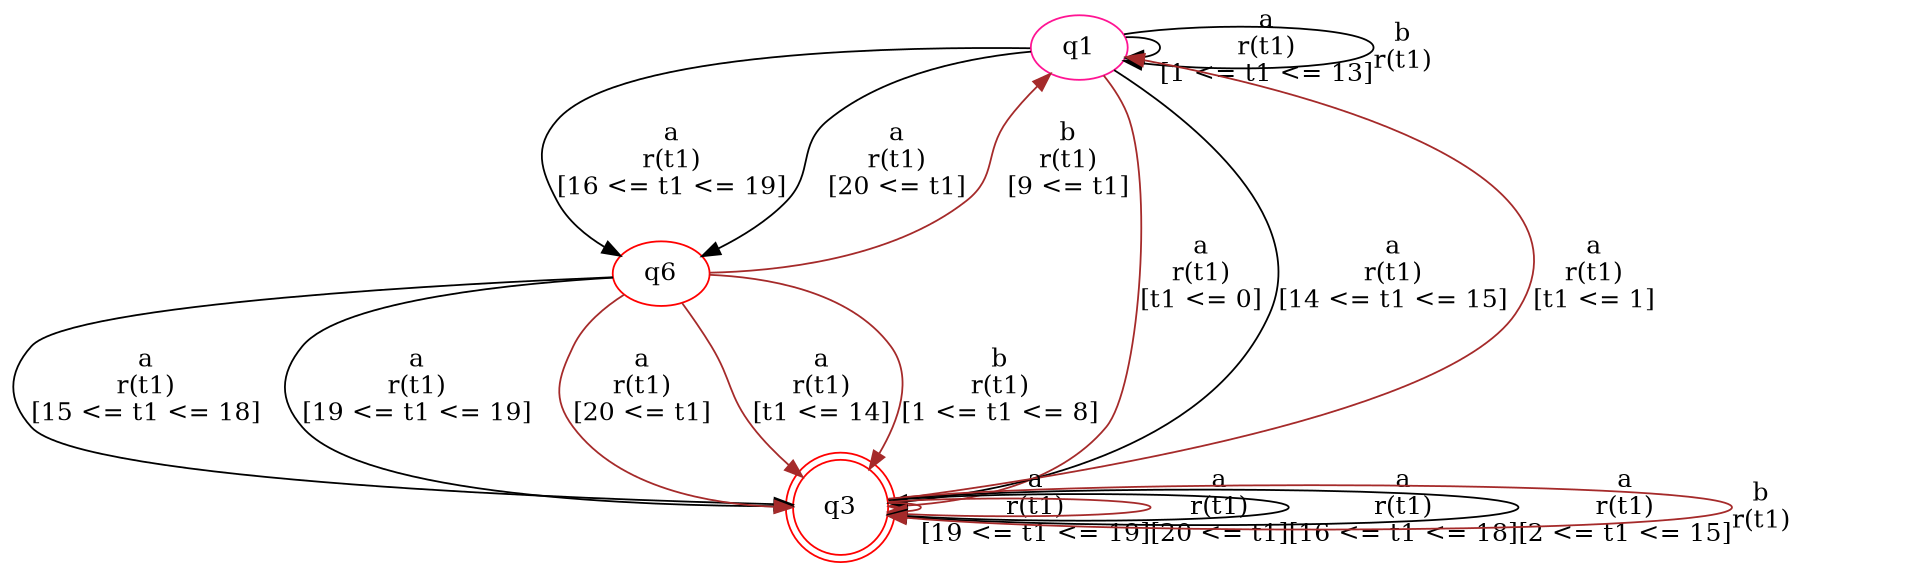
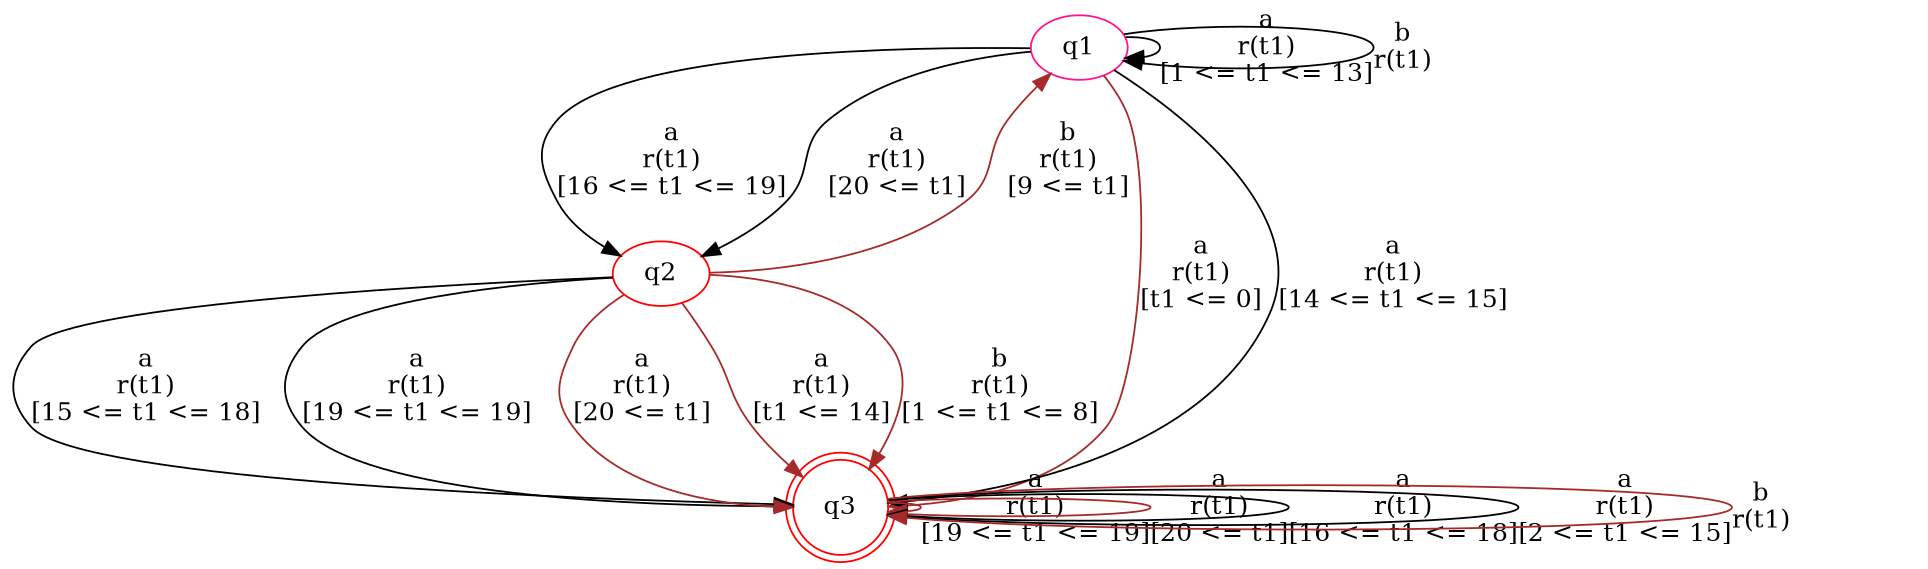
node "q6": label "q6" -> "q2"
edge "q3" -> "q1": removed, label "a r(t1) [t1 <= 1]"
